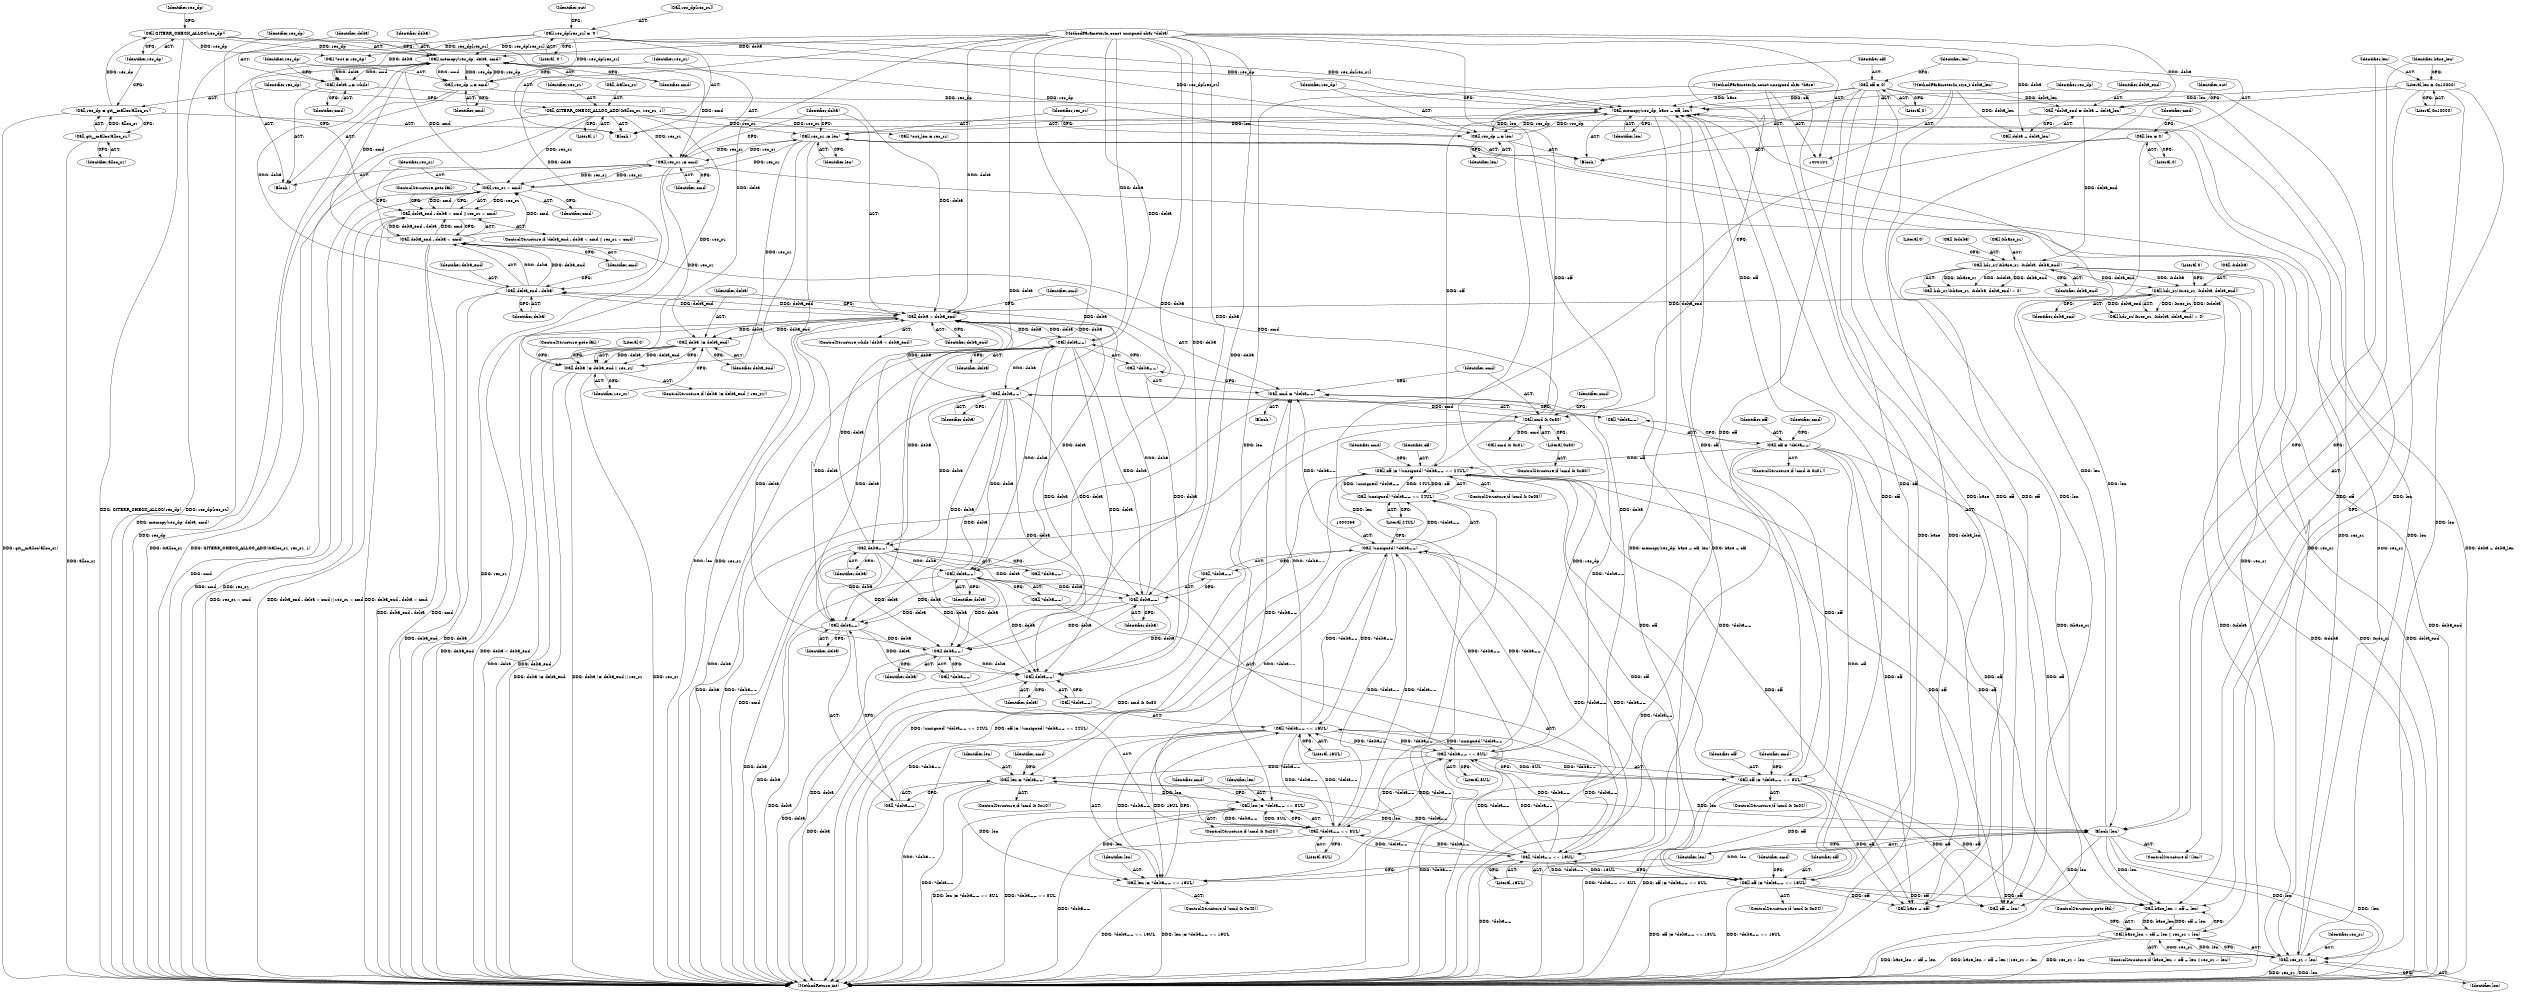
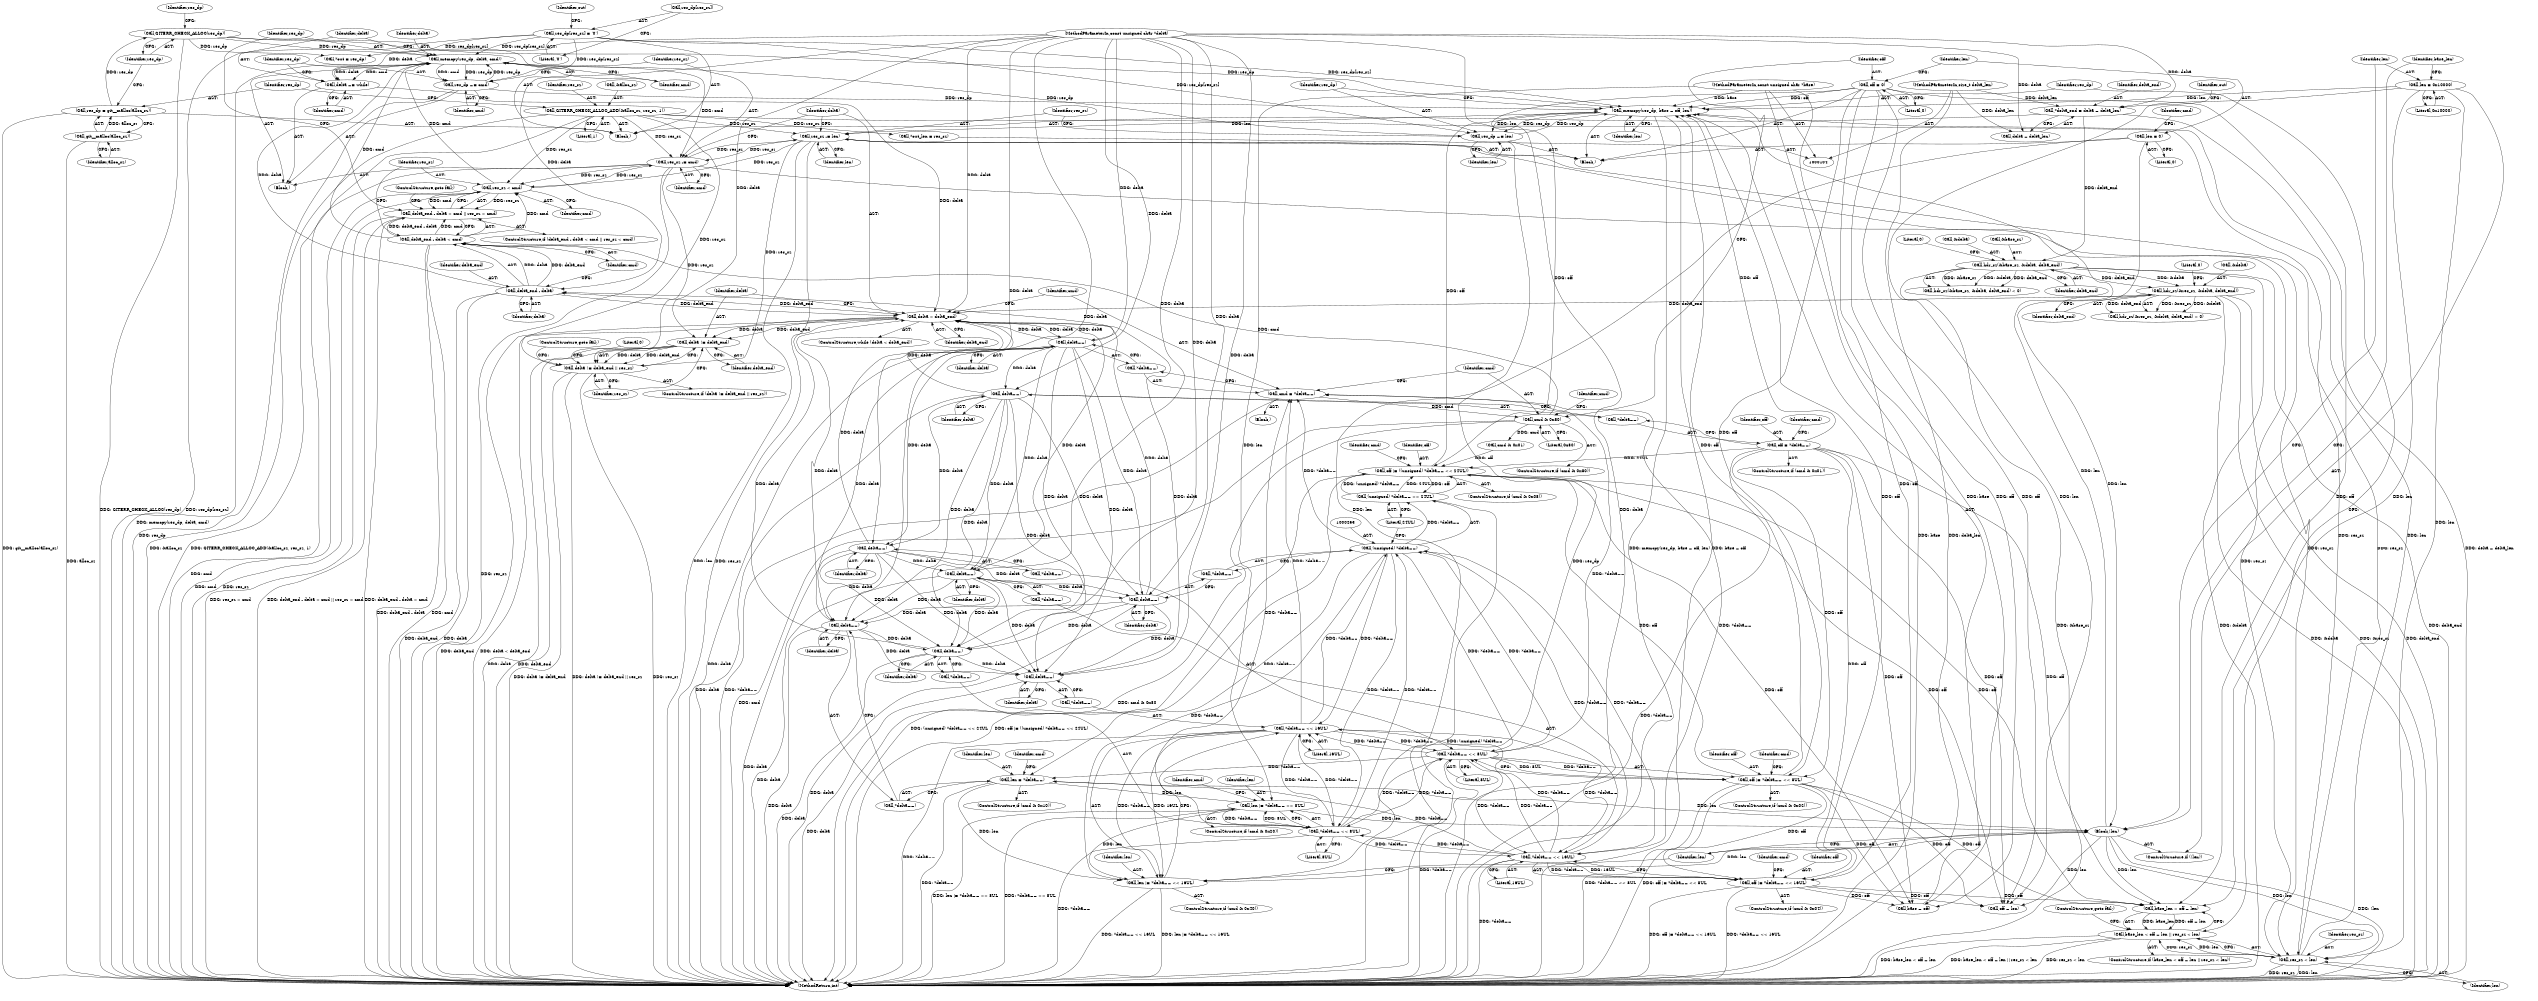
edge "(MethodParameterIn,const unsigned char *delta)" -> "1000104": now "(Call,*out_len = res_sz)" -> "1000104"
edge "(MethodParameterIn,const unsigned char *delta)" -> "(Call,memcpy(res_dp, delta, cmd))": removed, label "DDG: delta"
edge "(Call,res_dp[res_sz] = '0')" -> "(Literal,'0')": now "(Call,res_dp[res_sz])" -> "(Literal,'0')"
node "(Literal,len = 0x10000)": label "(Literal,len = 0x10000)" -> "(Call,len = 0x10000)"
edge "(Literal,0x80)" -> "(ControlStructure,if (cmd & 0x80))": now "(Call,cmd & 0x80)" -> "(ControlStructure,if (cmd & 0x80))"
edge "(Call,off = *delta++)" -> "(Call,off |= ((unsigned) *delta++ << 24UL))": label "DDG: off" -> "DDG: 24UL"
edge "(Call,off |= *delta++ << 16UL)" -> "(Call,off |= ((unsigned) *delta++ << 24UL))": now "(Call,cmd & 0x01)" -> "(Call,off |= ((unsigned) *delta++ << 24UL))"
edge "(Call,(unsigned) *delta++)" -> "(MethodReturn,int)": now "(Call,(unsigned) *delta++)" -> "(Call,len |= *delta++ << 16UL)"
